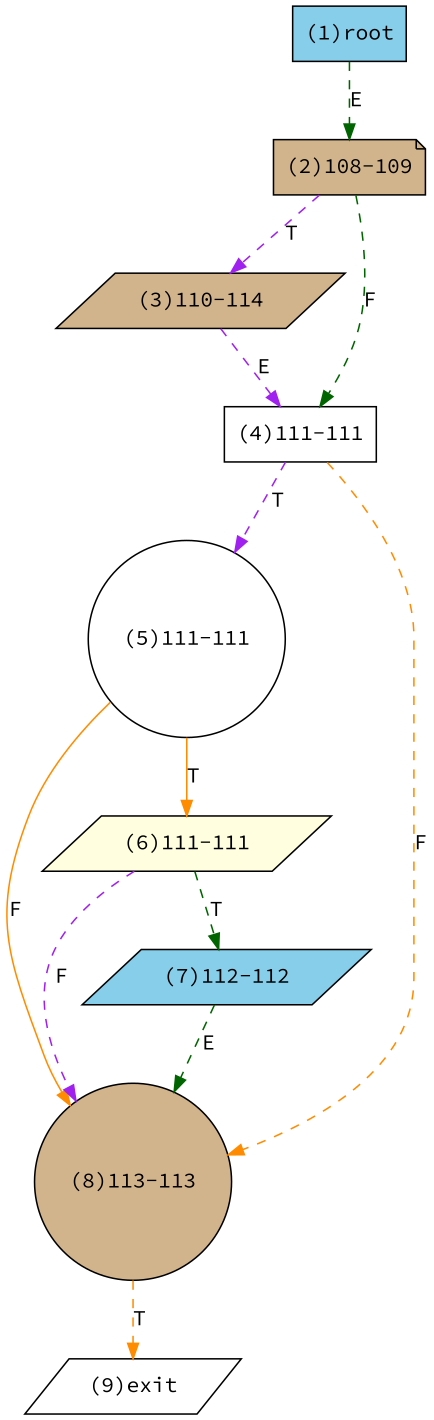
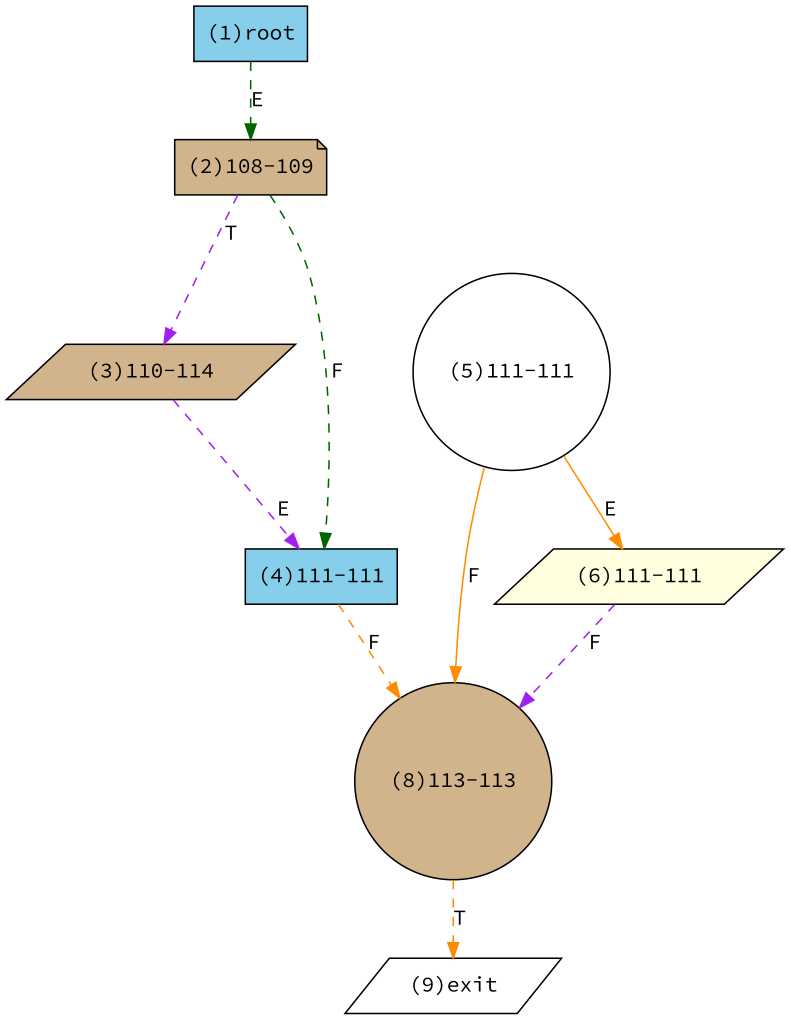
node "(4)111-111": fillcolor white -> skyblue
edge "(4)111-111" -> "(5)111-111": removed, label "T"
edge "(5)111-111" -> "(6)111-111": label "T" -> "E"
node "(7)112-112": removed
